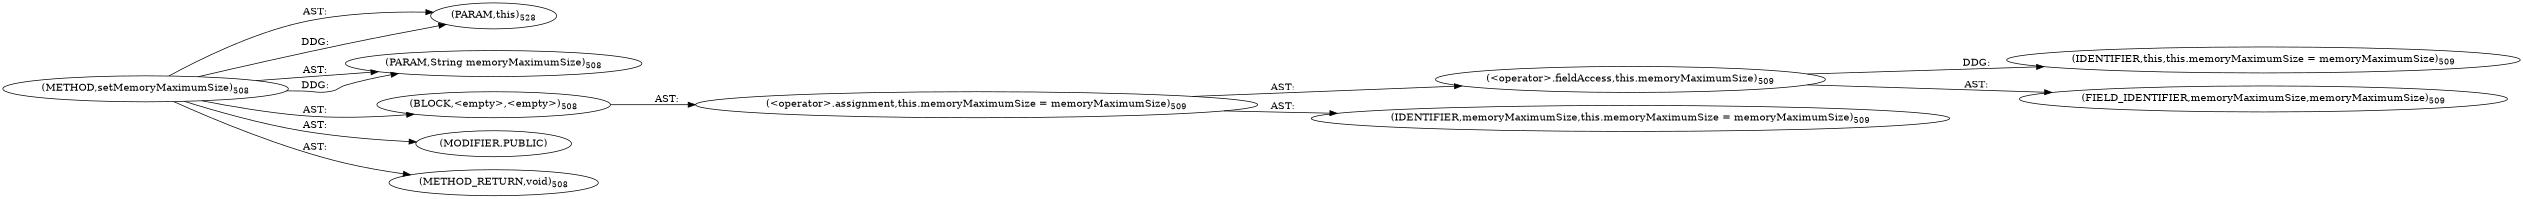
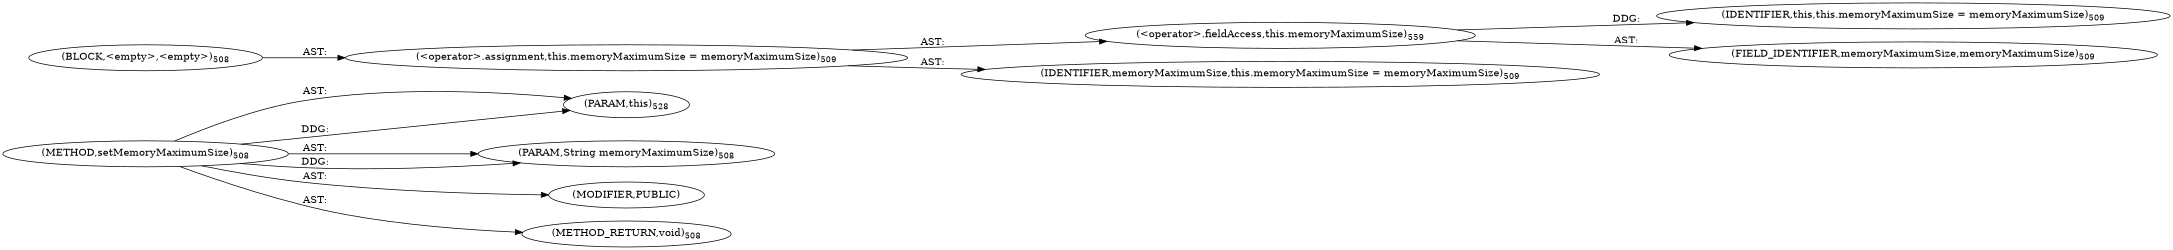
node "(<operator>.fieldAccess,this.memoryMaximumSize)": text "509" -> "559"
edge "(METHOD,setMemoryMaximumSize)" -> "(BLOCK,<empty>,<empty>)": removed, label "AST:"
